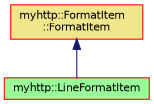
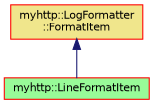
node "myhttp::FormatItem ::FormatItem": label "myhttp::FormatItem ::FormatItem" -> "myhttp::LogFormatter ::FormatItem"
